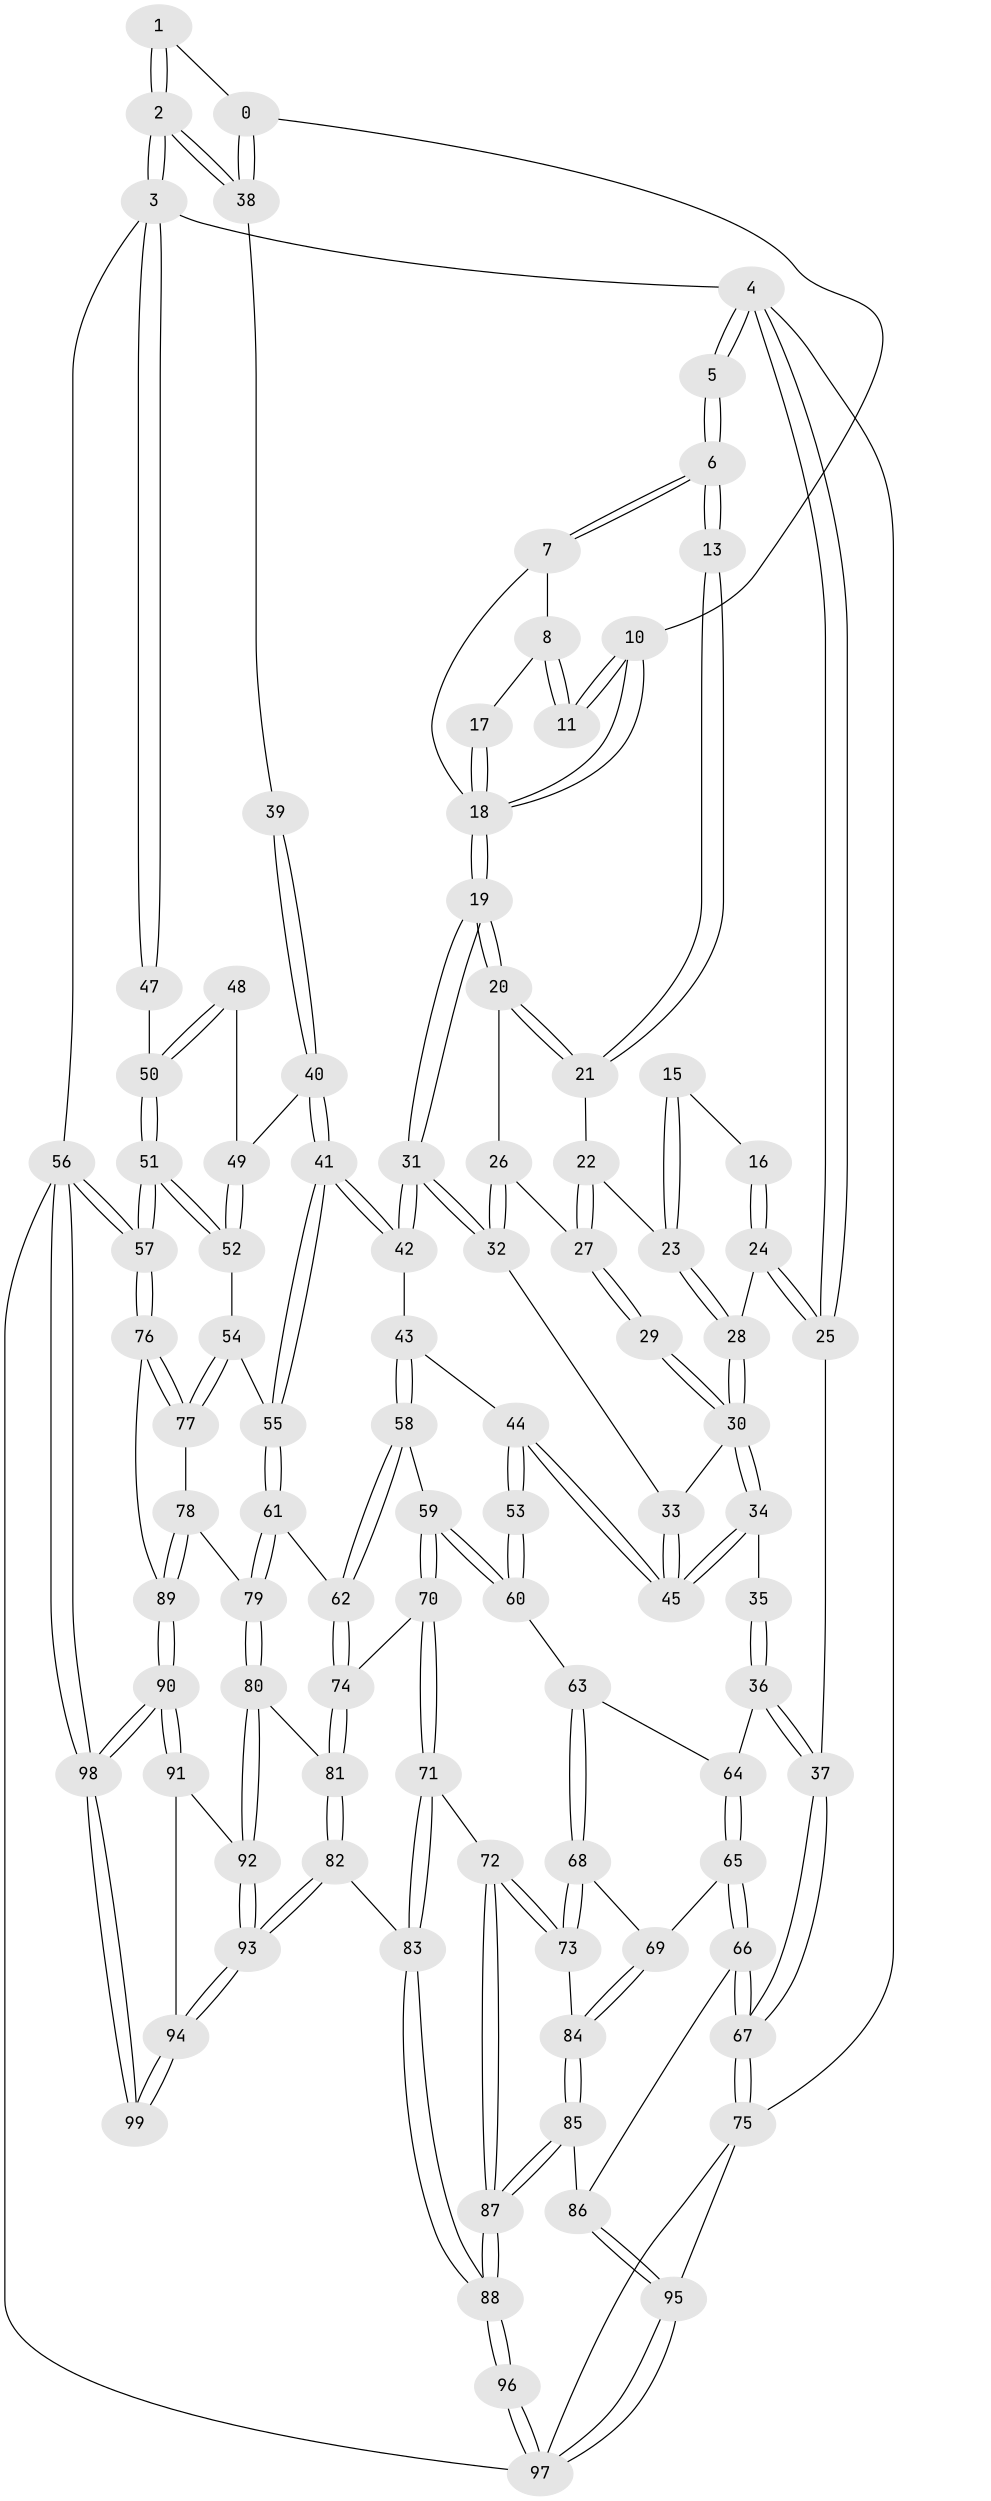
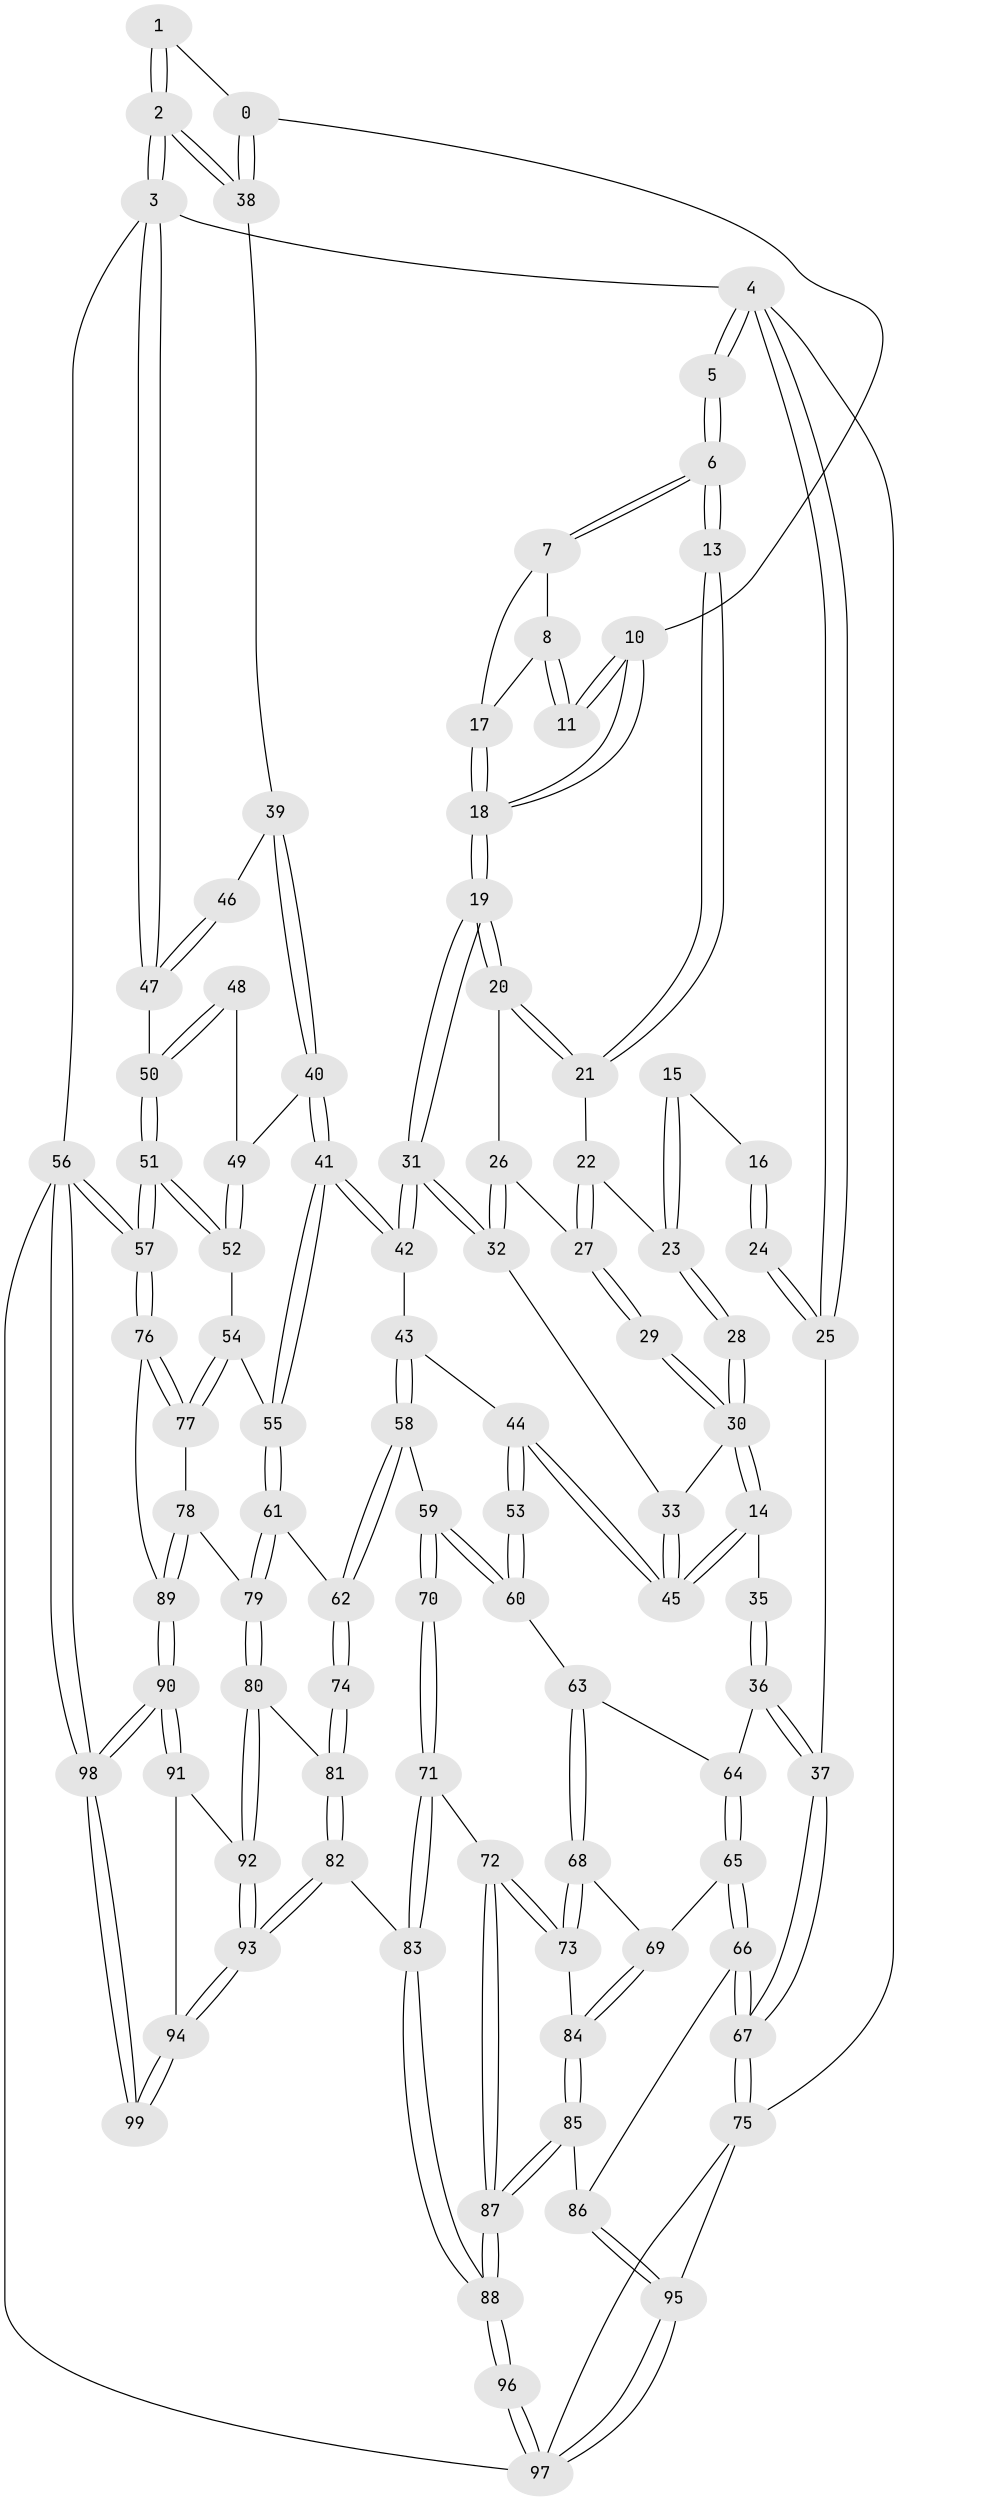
edge "7" -- "18": now "7" -- "17"
node "46": added
edge "24" -- "28": removed
node "34": label "34" -> "14"
edge "70" -- "74": removed
